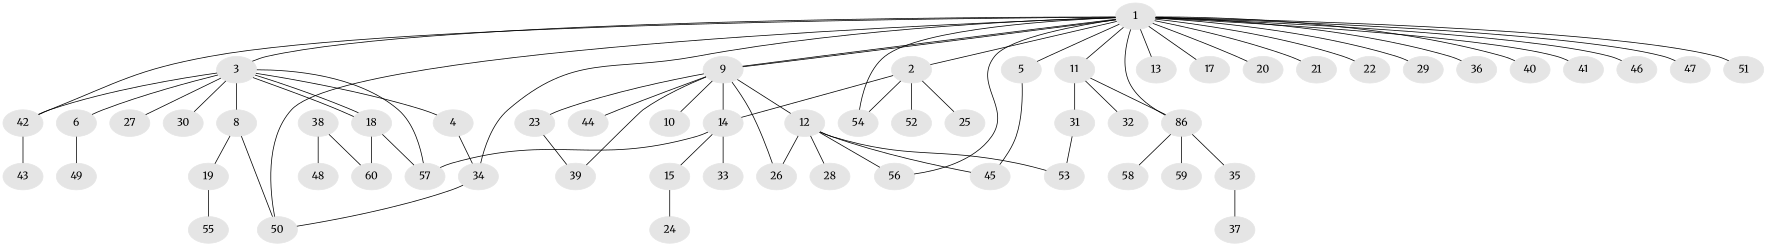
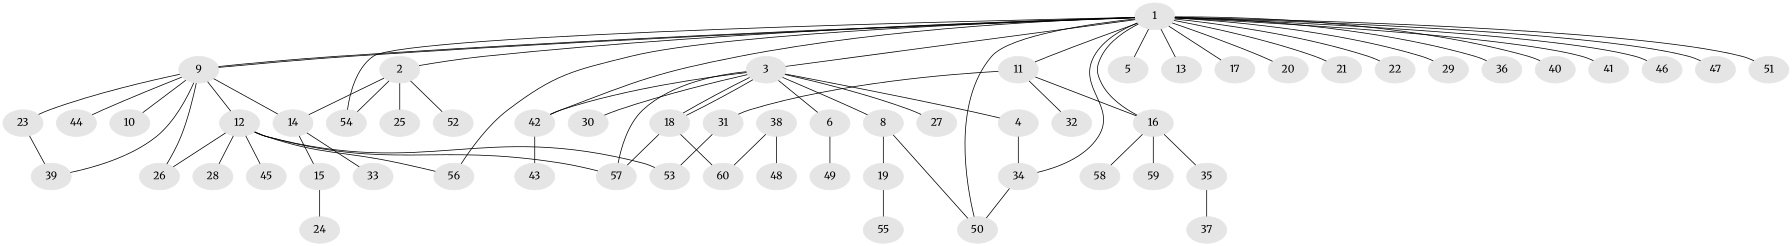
node "86": label "86" -> "16"
edge "5" -- "45": removed
edge "14" -- "57": now "12" -- "57"
